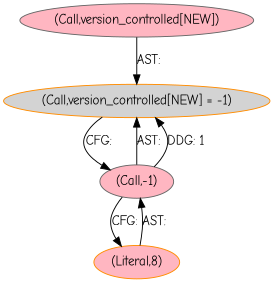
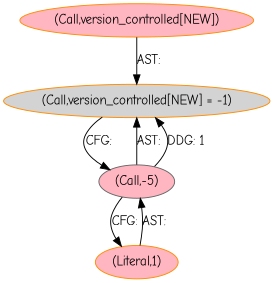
node "(Call,version_controlled[NEW])": color gray40 -> darkorange
node "(Call,-1)": label "(Call,-1)" -> "(Call,-5)"
node "(Literal,8)": label "(Literal,8)" -> "(Literal,1)"
